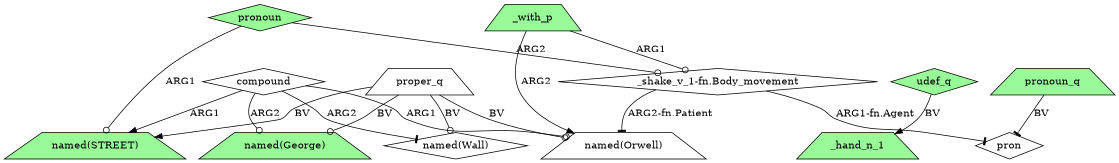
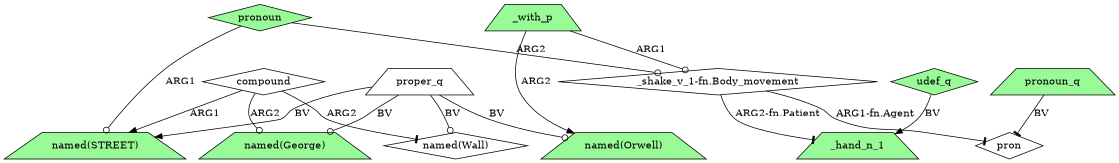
edge "_shake_v_1-fn.Body_movement" -> "named(Orwell)": now "_shake_v_1-fn.Body_movement" -> "_hand_n_1"
edge "compound" -> "named(Orwell)": removed, label "ARG1"
node "named(Orwell)": fillcolor white -> palegreen
